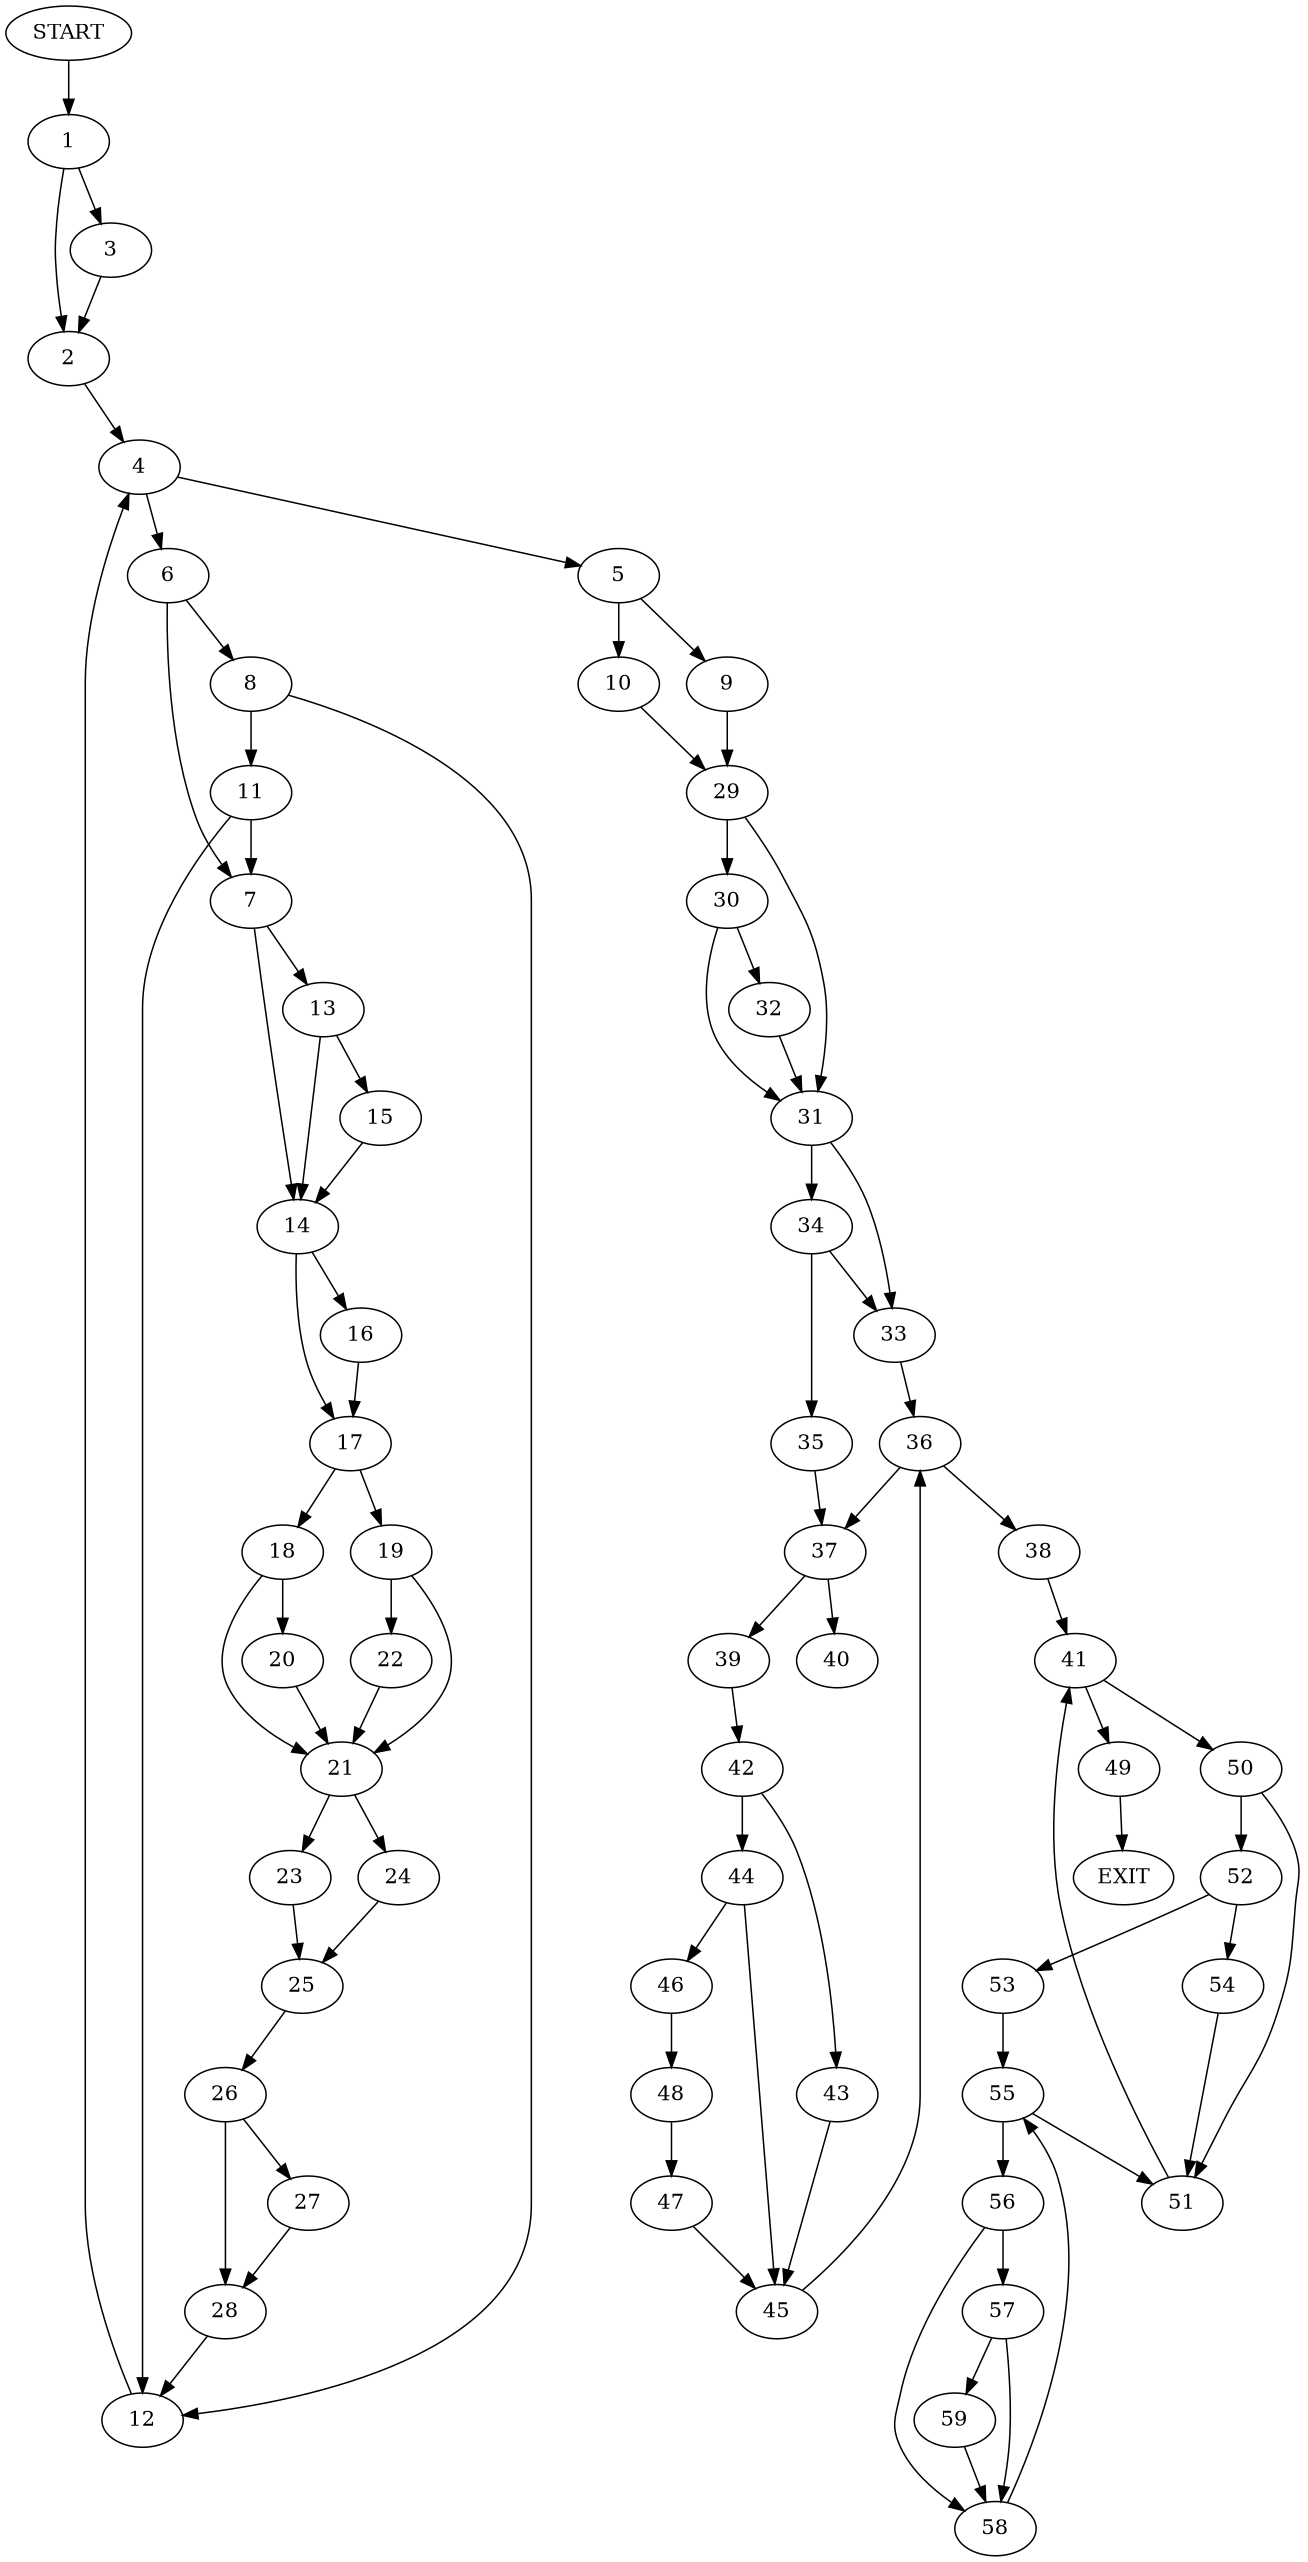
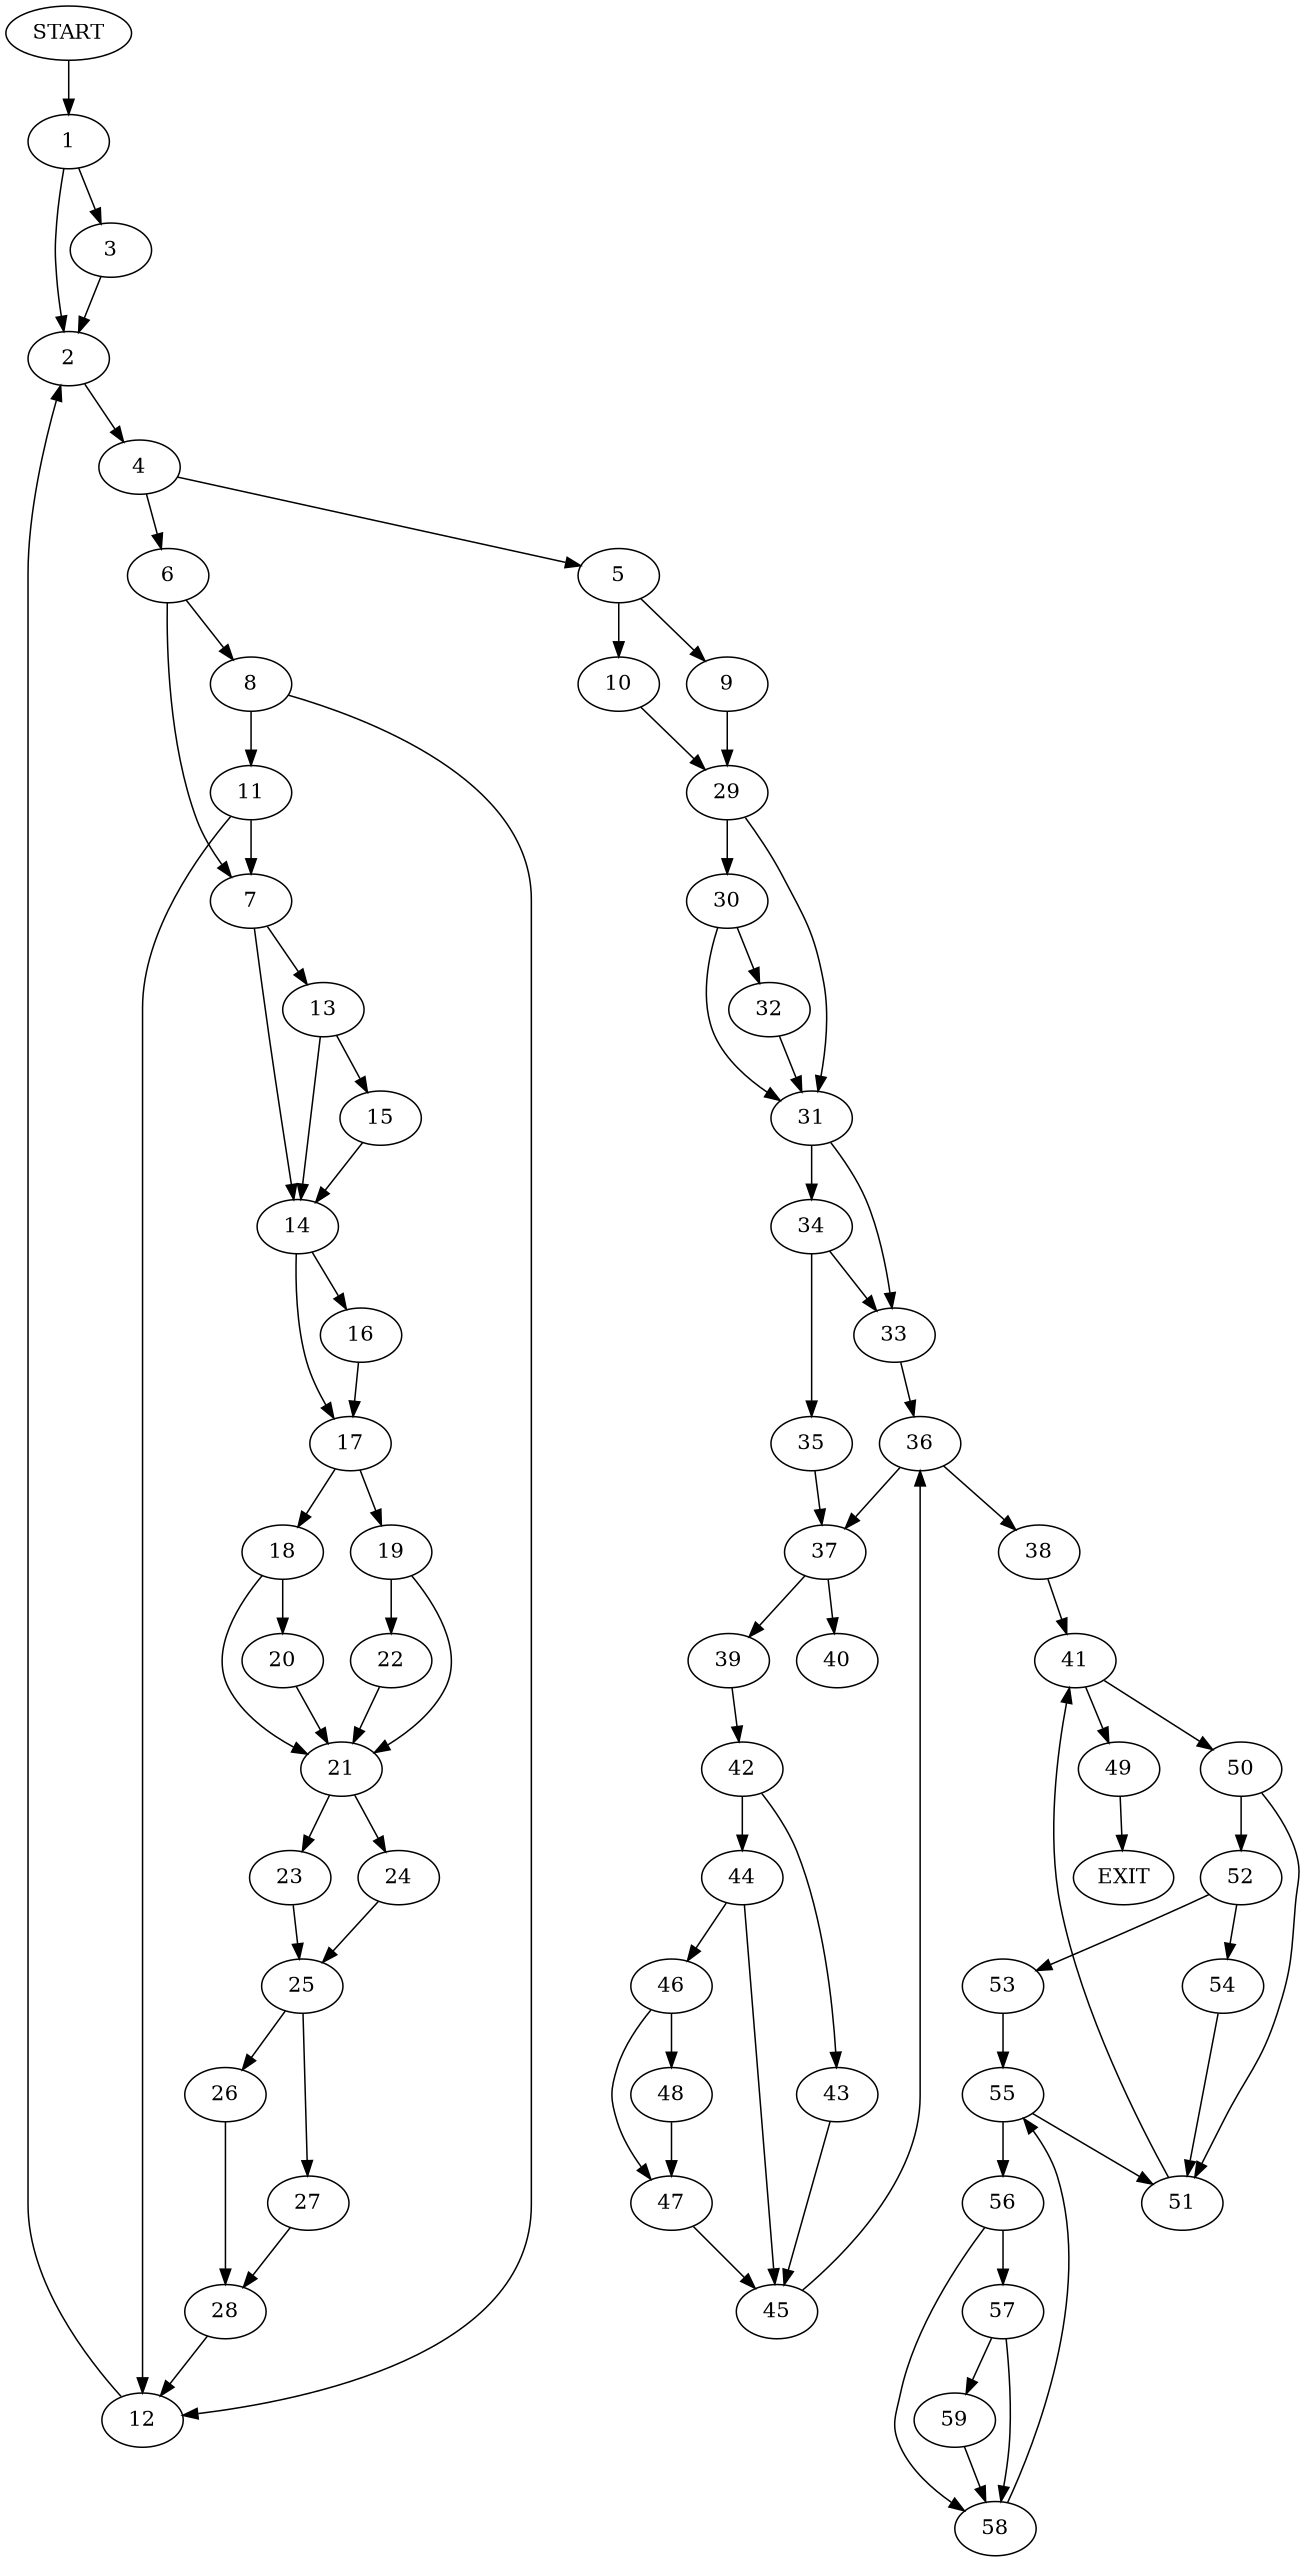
edge "12" -> "4": now "12" -> "2"
edge "46" -> "47": added
edge "26" -> "27": now "25" -> "27"
